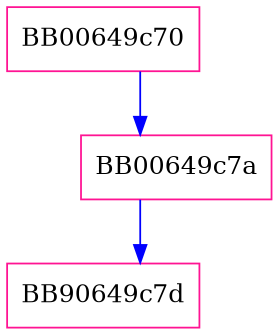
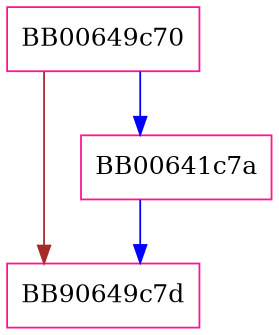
edge "BB00649c70" -> "BB90649c7d": added
node "BB00649c7a": label "BB00649c7a" -> "BB00641c7a"
